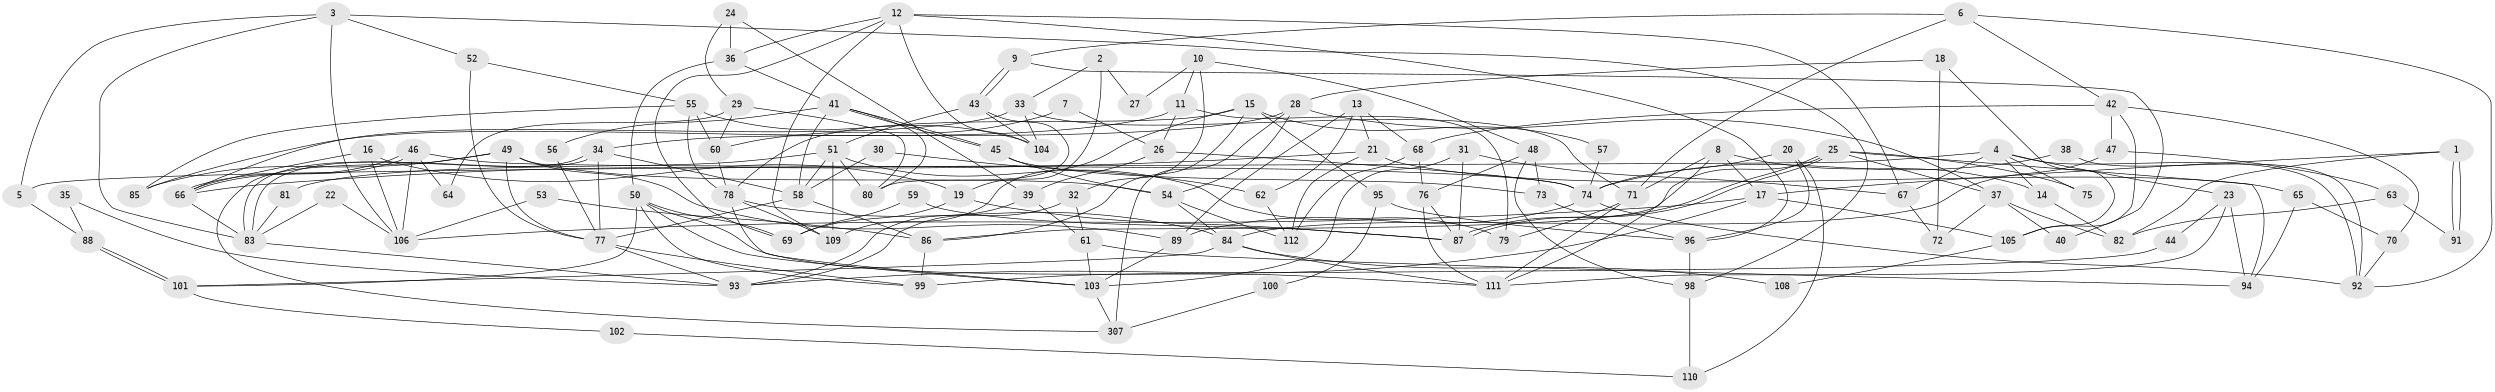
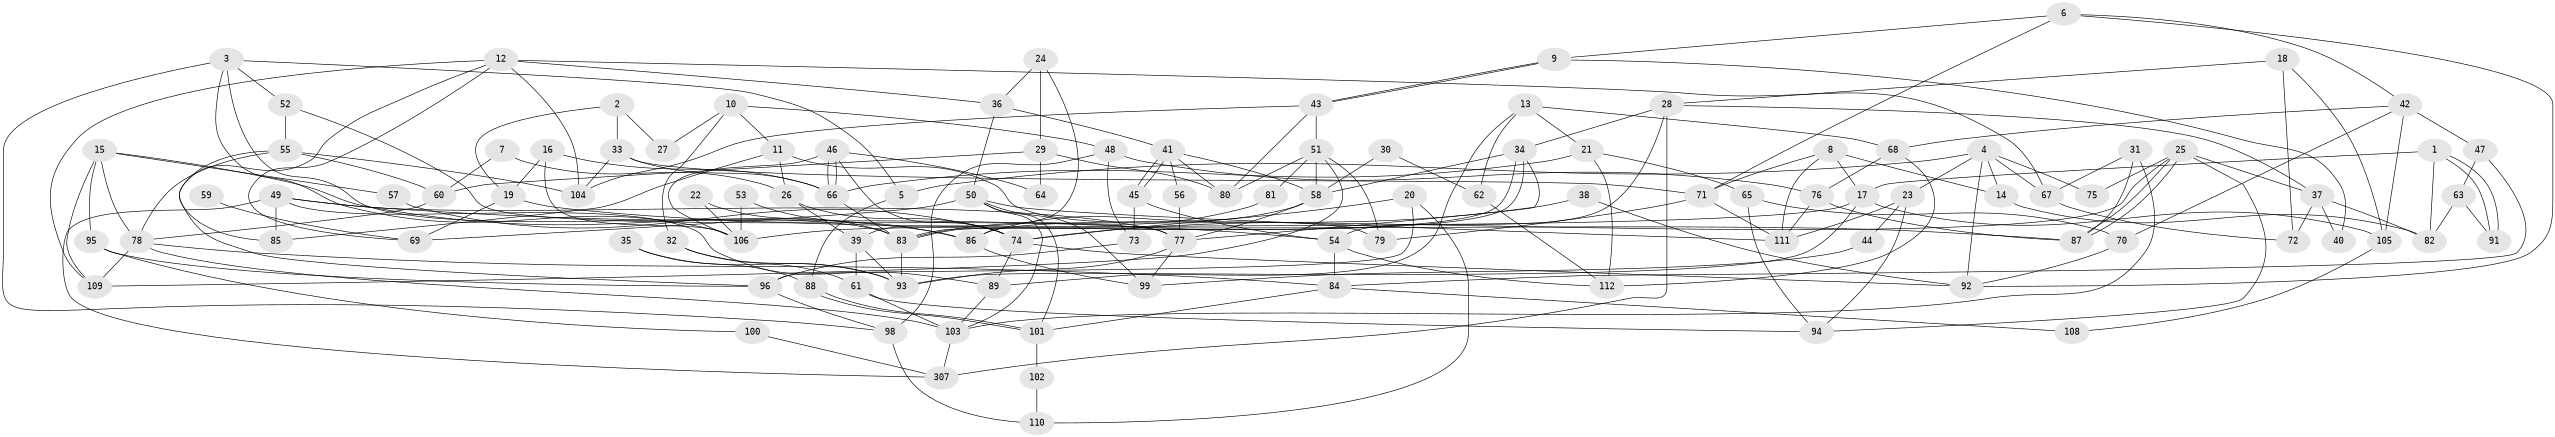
edge "59" -- "87": removed
edge "84" -- "111": removed
